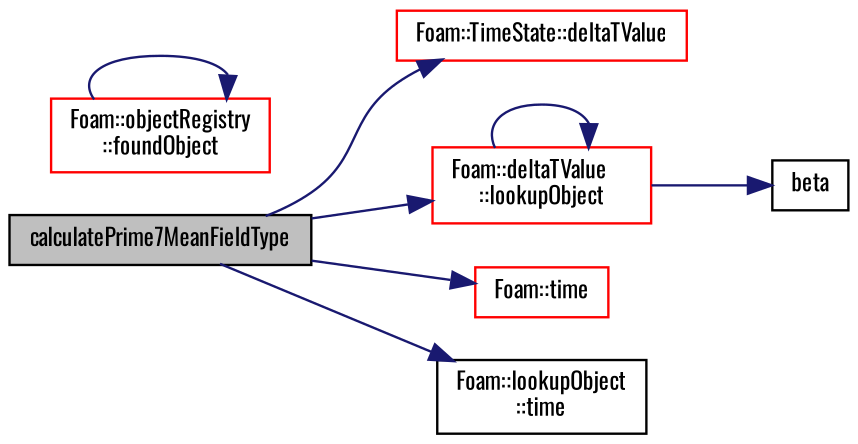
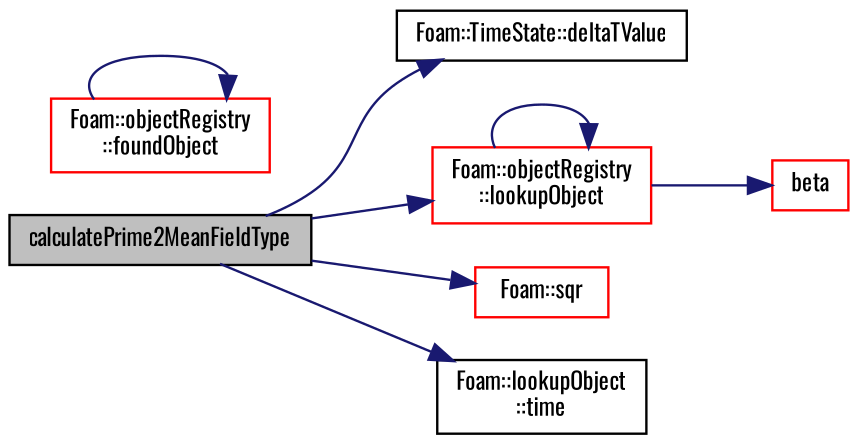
node "Foam::TimeState::deltaTValue": color red -> black
node "Foam::deltaTValue ::lookupObject": label "Foam::deltaTValue ::lookupObject" -> "Foam::objectRegistry ::lookupObject"
node "beta": color black -> red
node "calculatePrime7MeanFieldType": label "calculatePrime7MeanFieldType" -> "calculatePrime2MeanFieldType"
node "Foam::time": label "Foam::time" -> "Foam::sqr"
